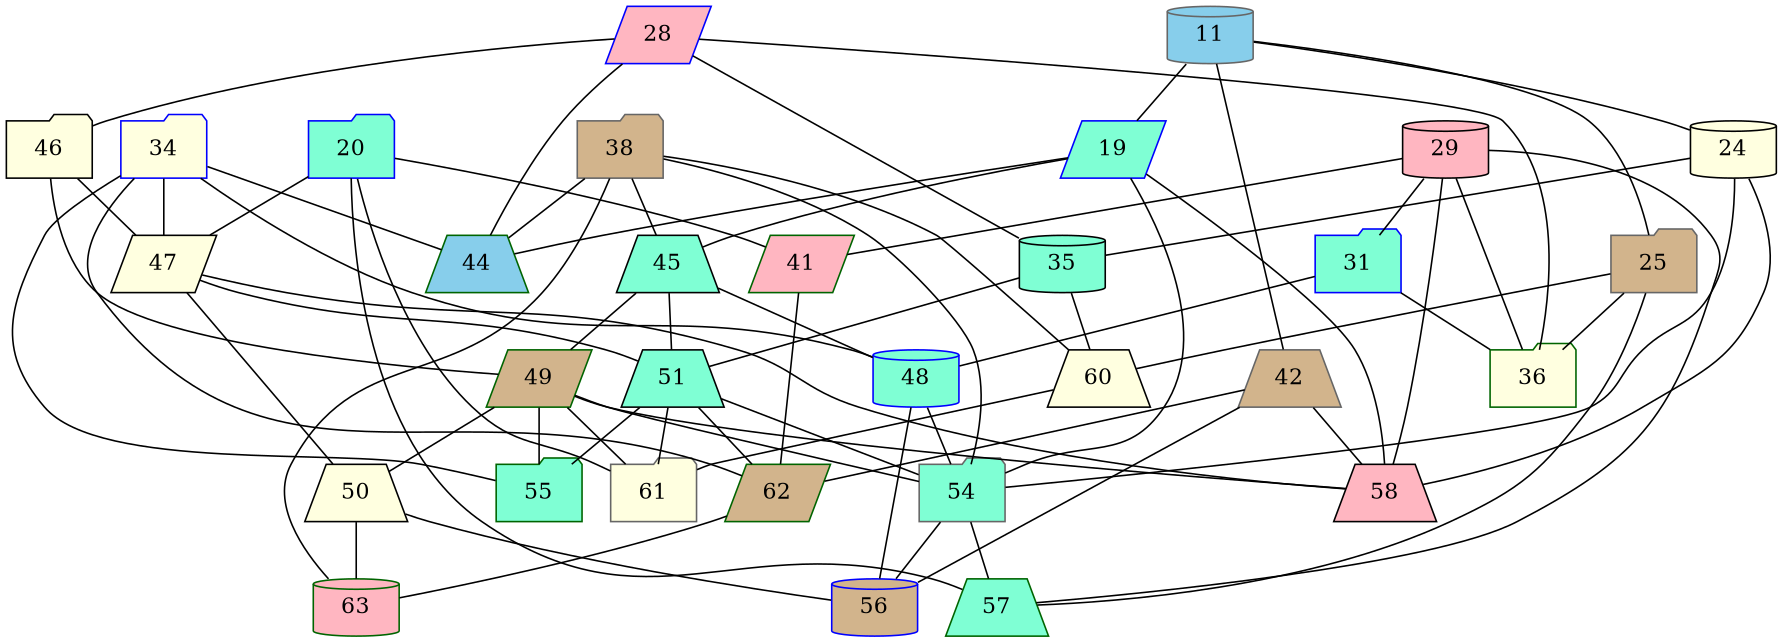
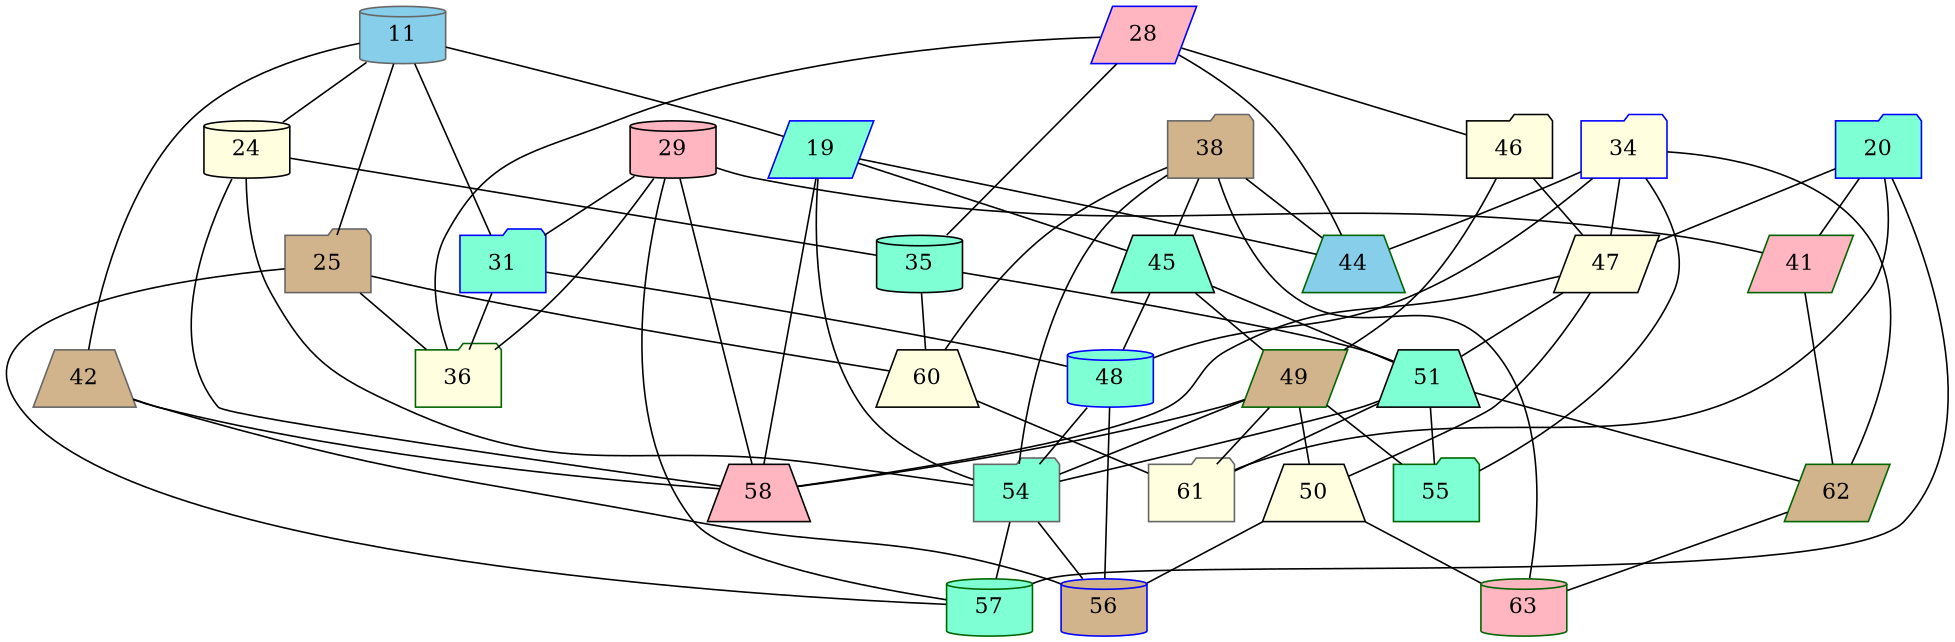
edge "11" -- "31": added
edge "42" -- "62": removed
node "57": shape trapezium -> cylinder
